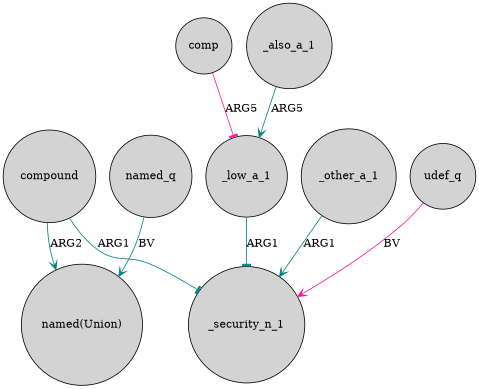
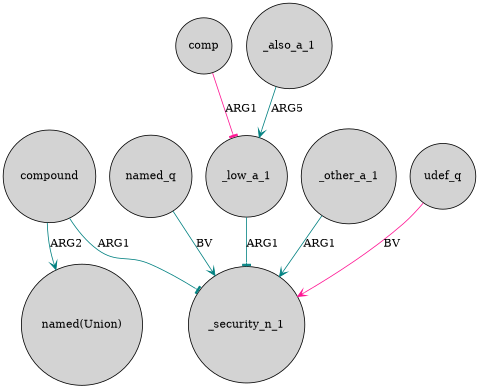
edge "comp" -> "_low_a_1": label "ARG5" -> "ARG1"
edge "named_q" -> "named(Union)": now "named_q" -> "_security_n_1"
